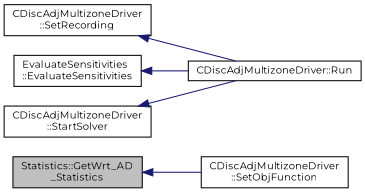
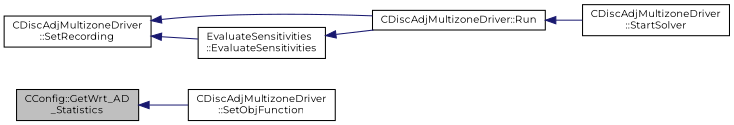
edge "EvaluateSensitivities ::EvaluateSensitivities" -> "CDiscAdjMultizoneDriver ::SetRecording": added
edge "CDiscAdjMultizoneDriver::Run" -> "CDiscAdjMultizoneDriver ::StartSolver": reversed
node "Statistics::GetWrt_AD _Statistics": label "Statistics::GetWrt_AD _Statistics" -> "CConfig::GetWrt_AD _Statistics"
